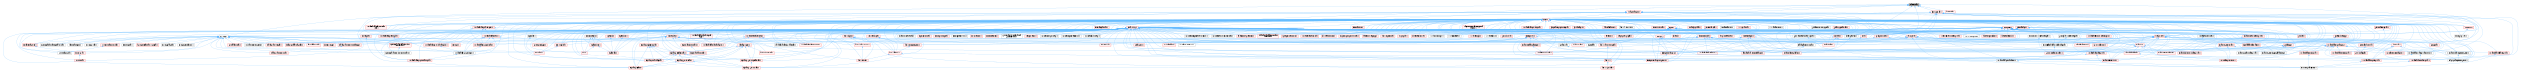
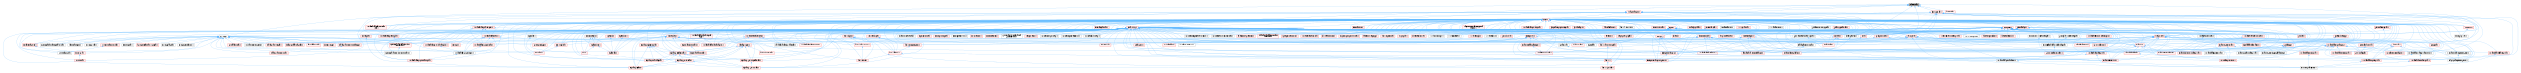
node "BlueprintFieldNodeSpawner.h": label "BlueprintFieldNodeSpawner.h" -> "MovieScenePropertySystem.h"
node "MovieSceneEasingCurves.h": added
